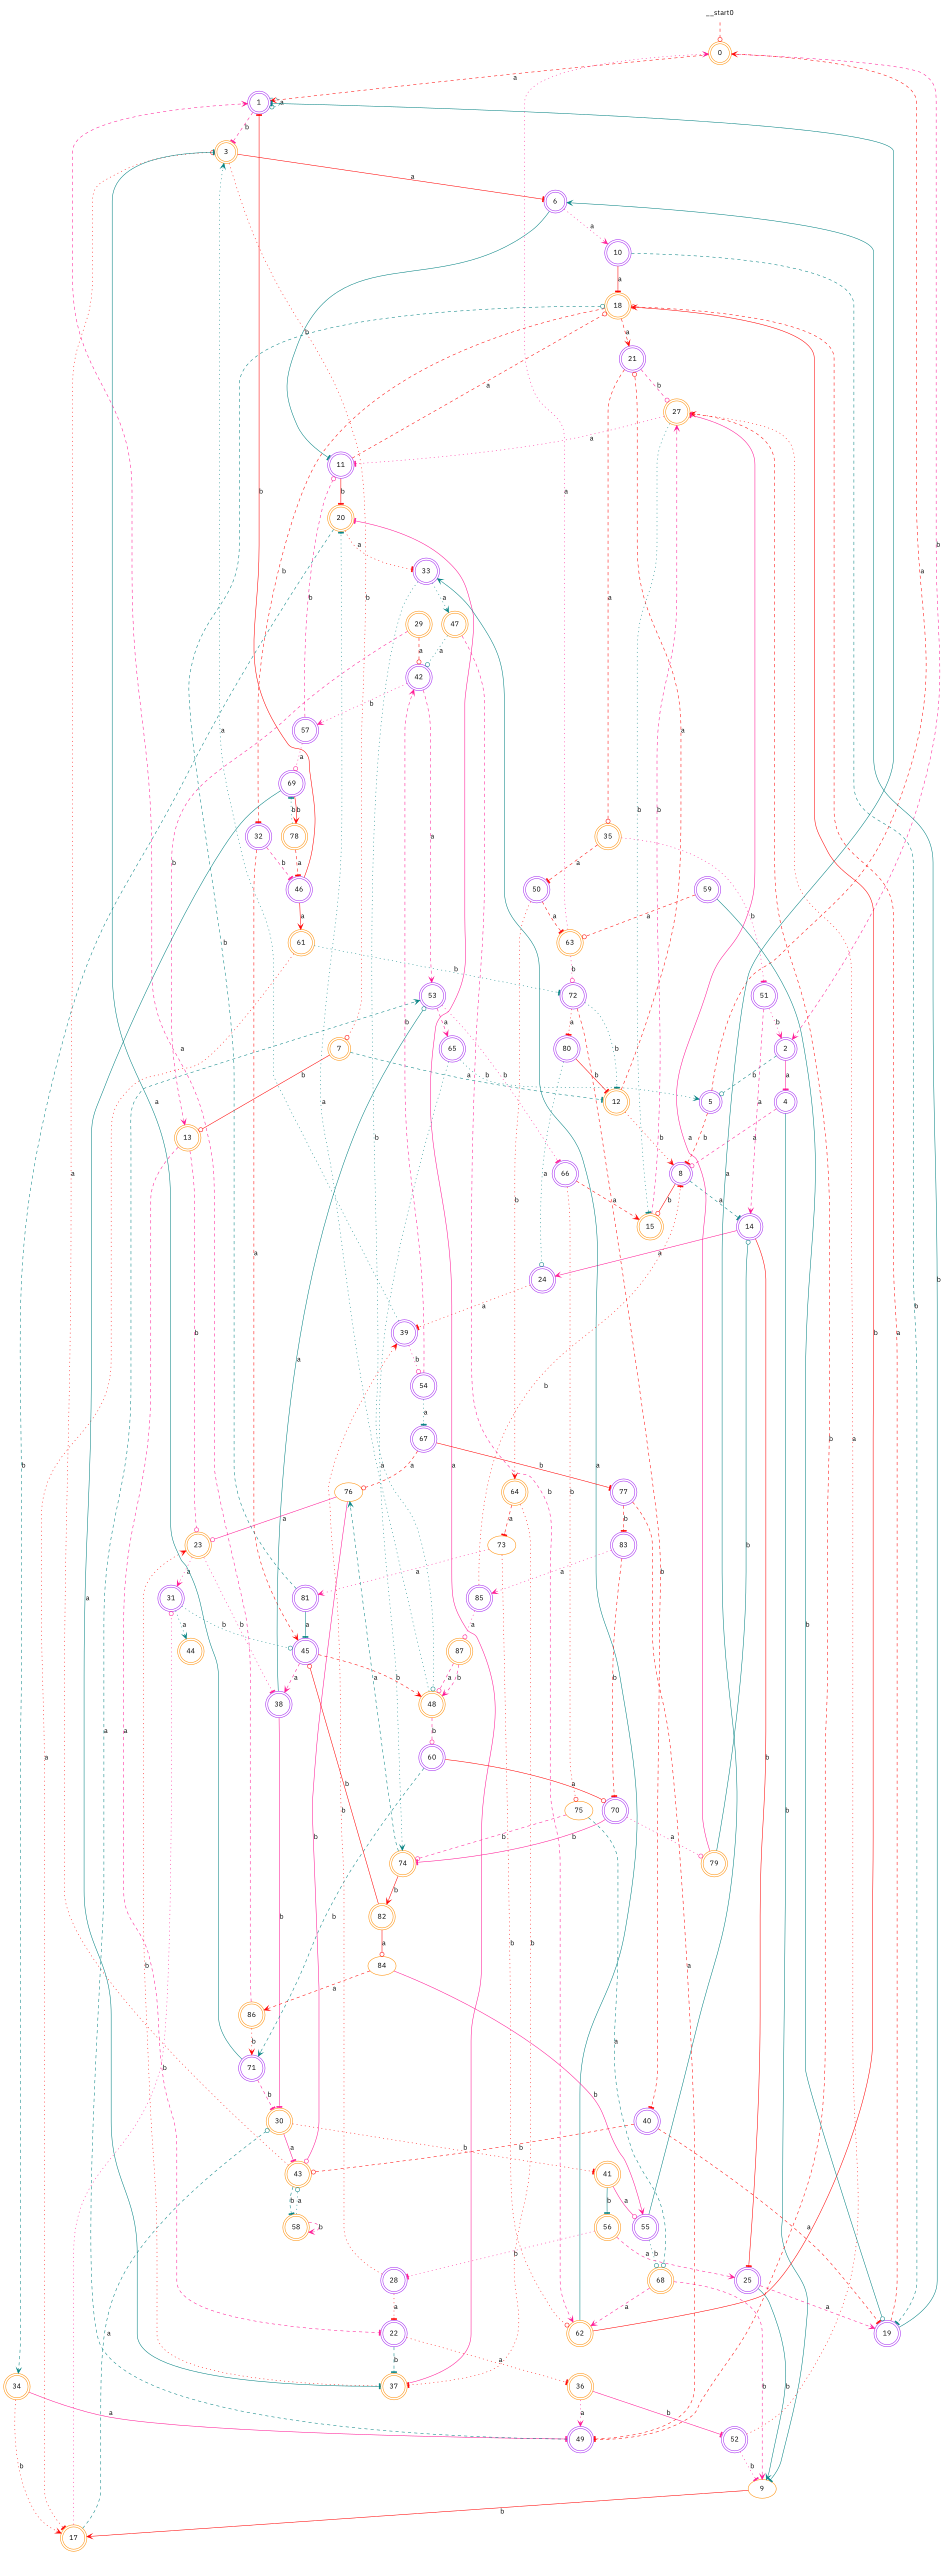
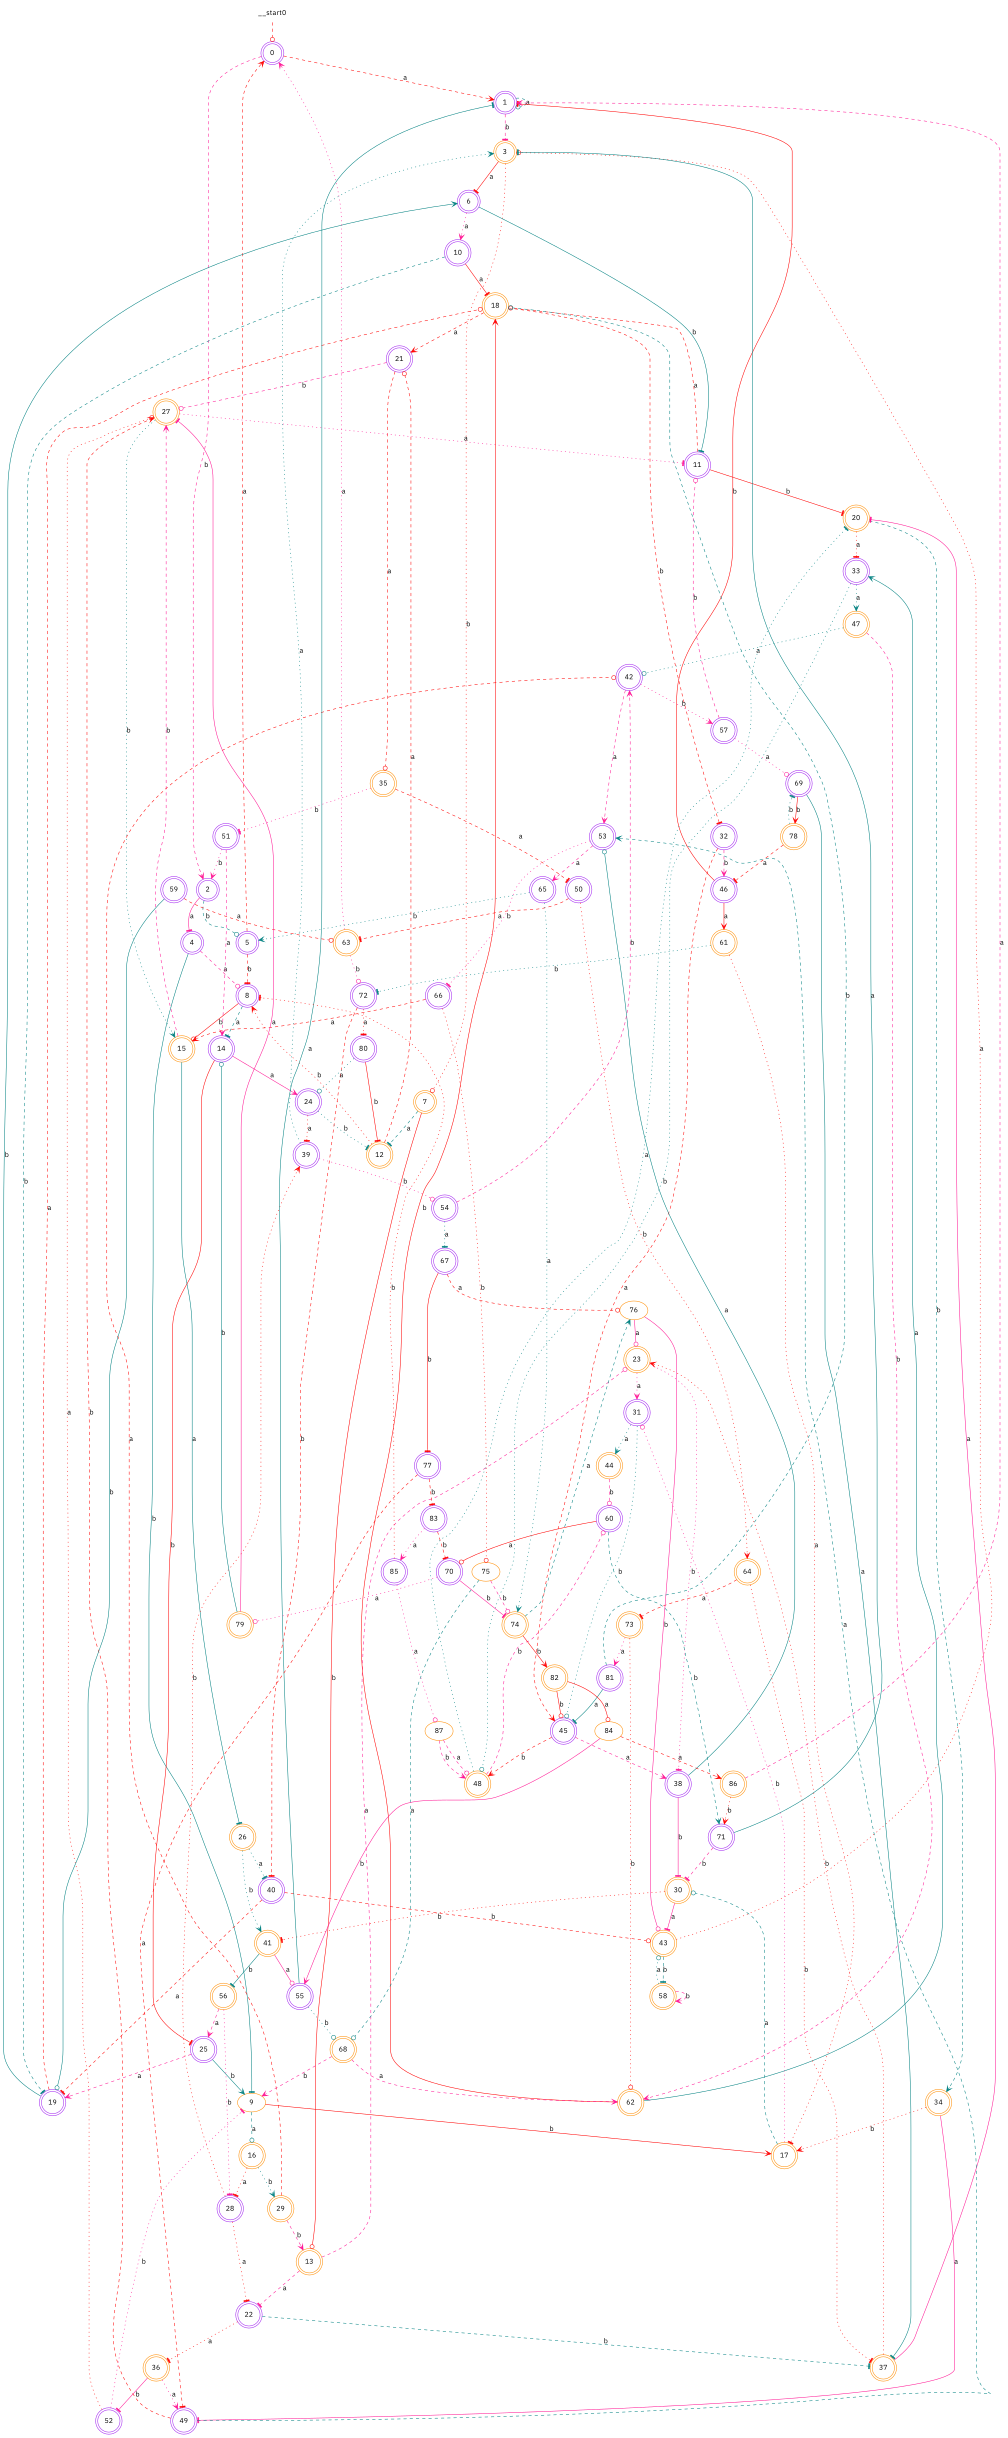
node "0": color darkorange -> purple
edge "27" -> "15": arrowhead tee -> vee
edge "32" -> "46": arrowhead tee -> vee
edge "72" -> "12": now "24" -> "12"
edge "13" -> "23": label "b" -> "a"
edge "44" -> "60": added, label "b"
node "73": shape ellipse -> doublecircle
node "87": shape doublecircle -> ellipse
node "26": added
node "16": added
